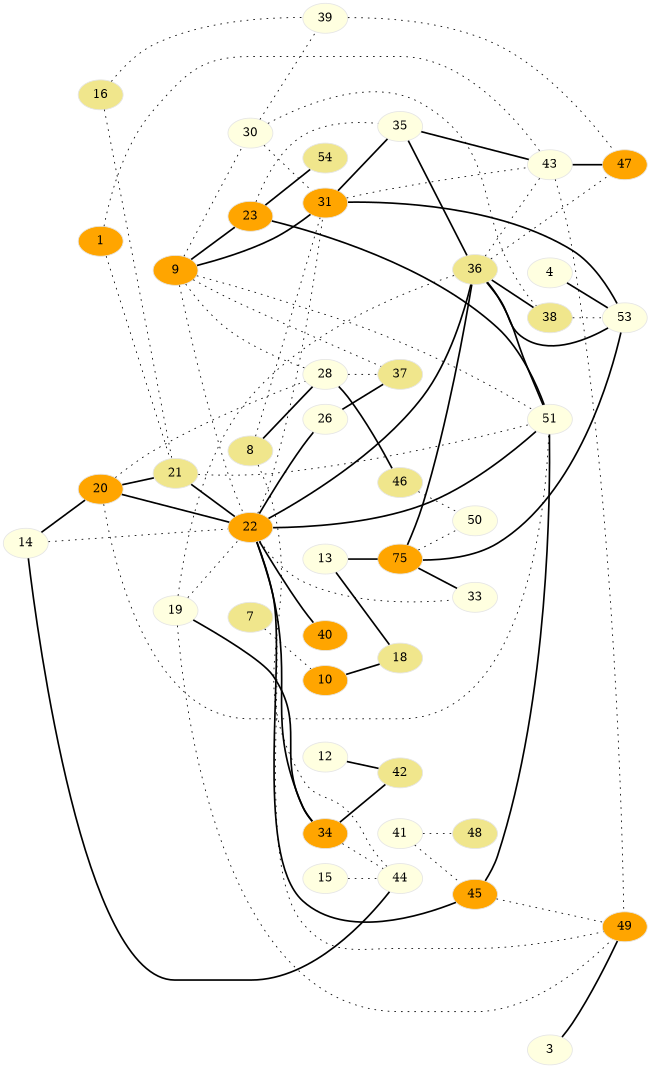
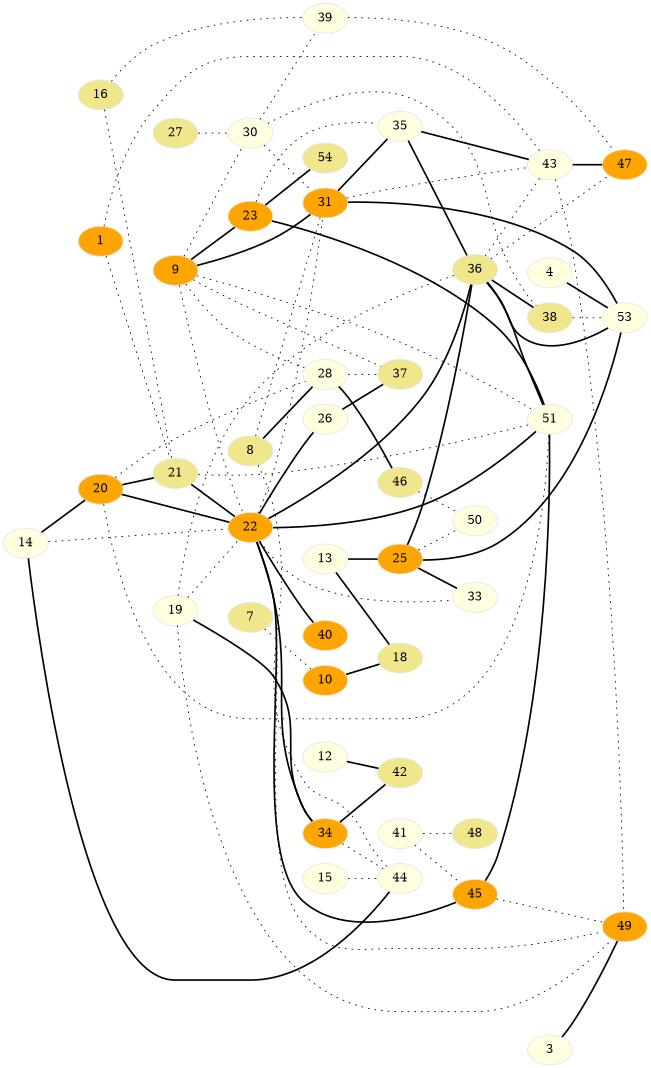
node "27": added
node "75": label "75" -> "25"
